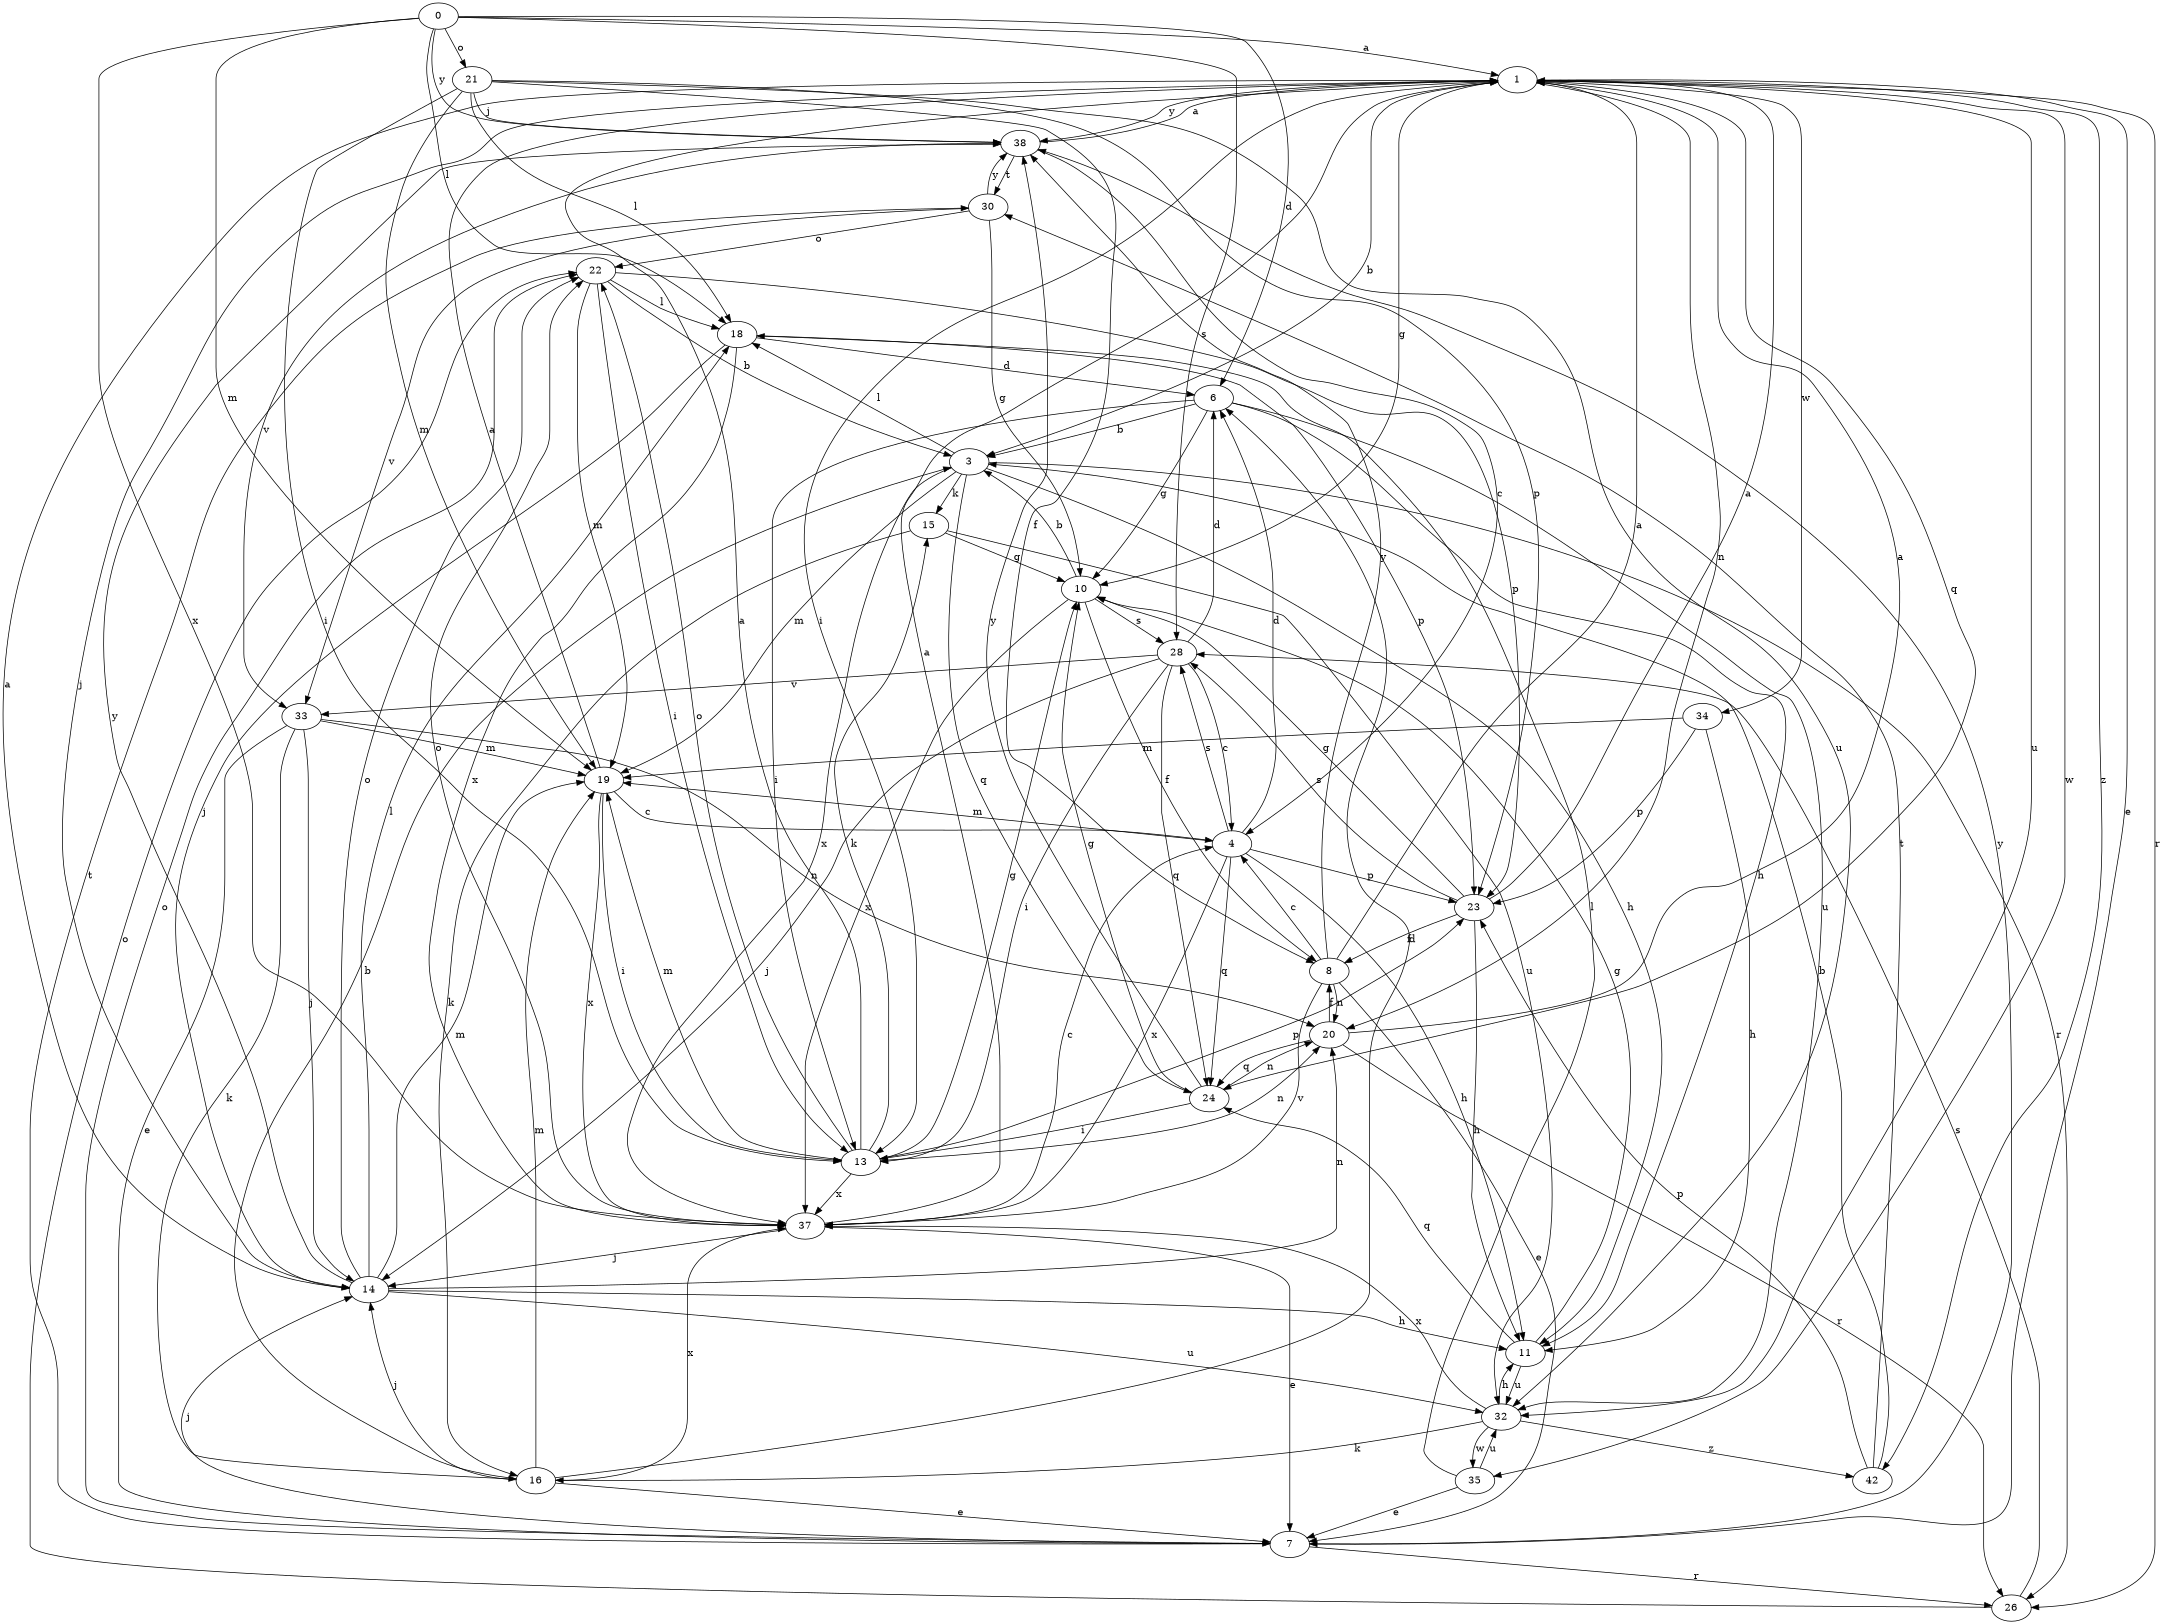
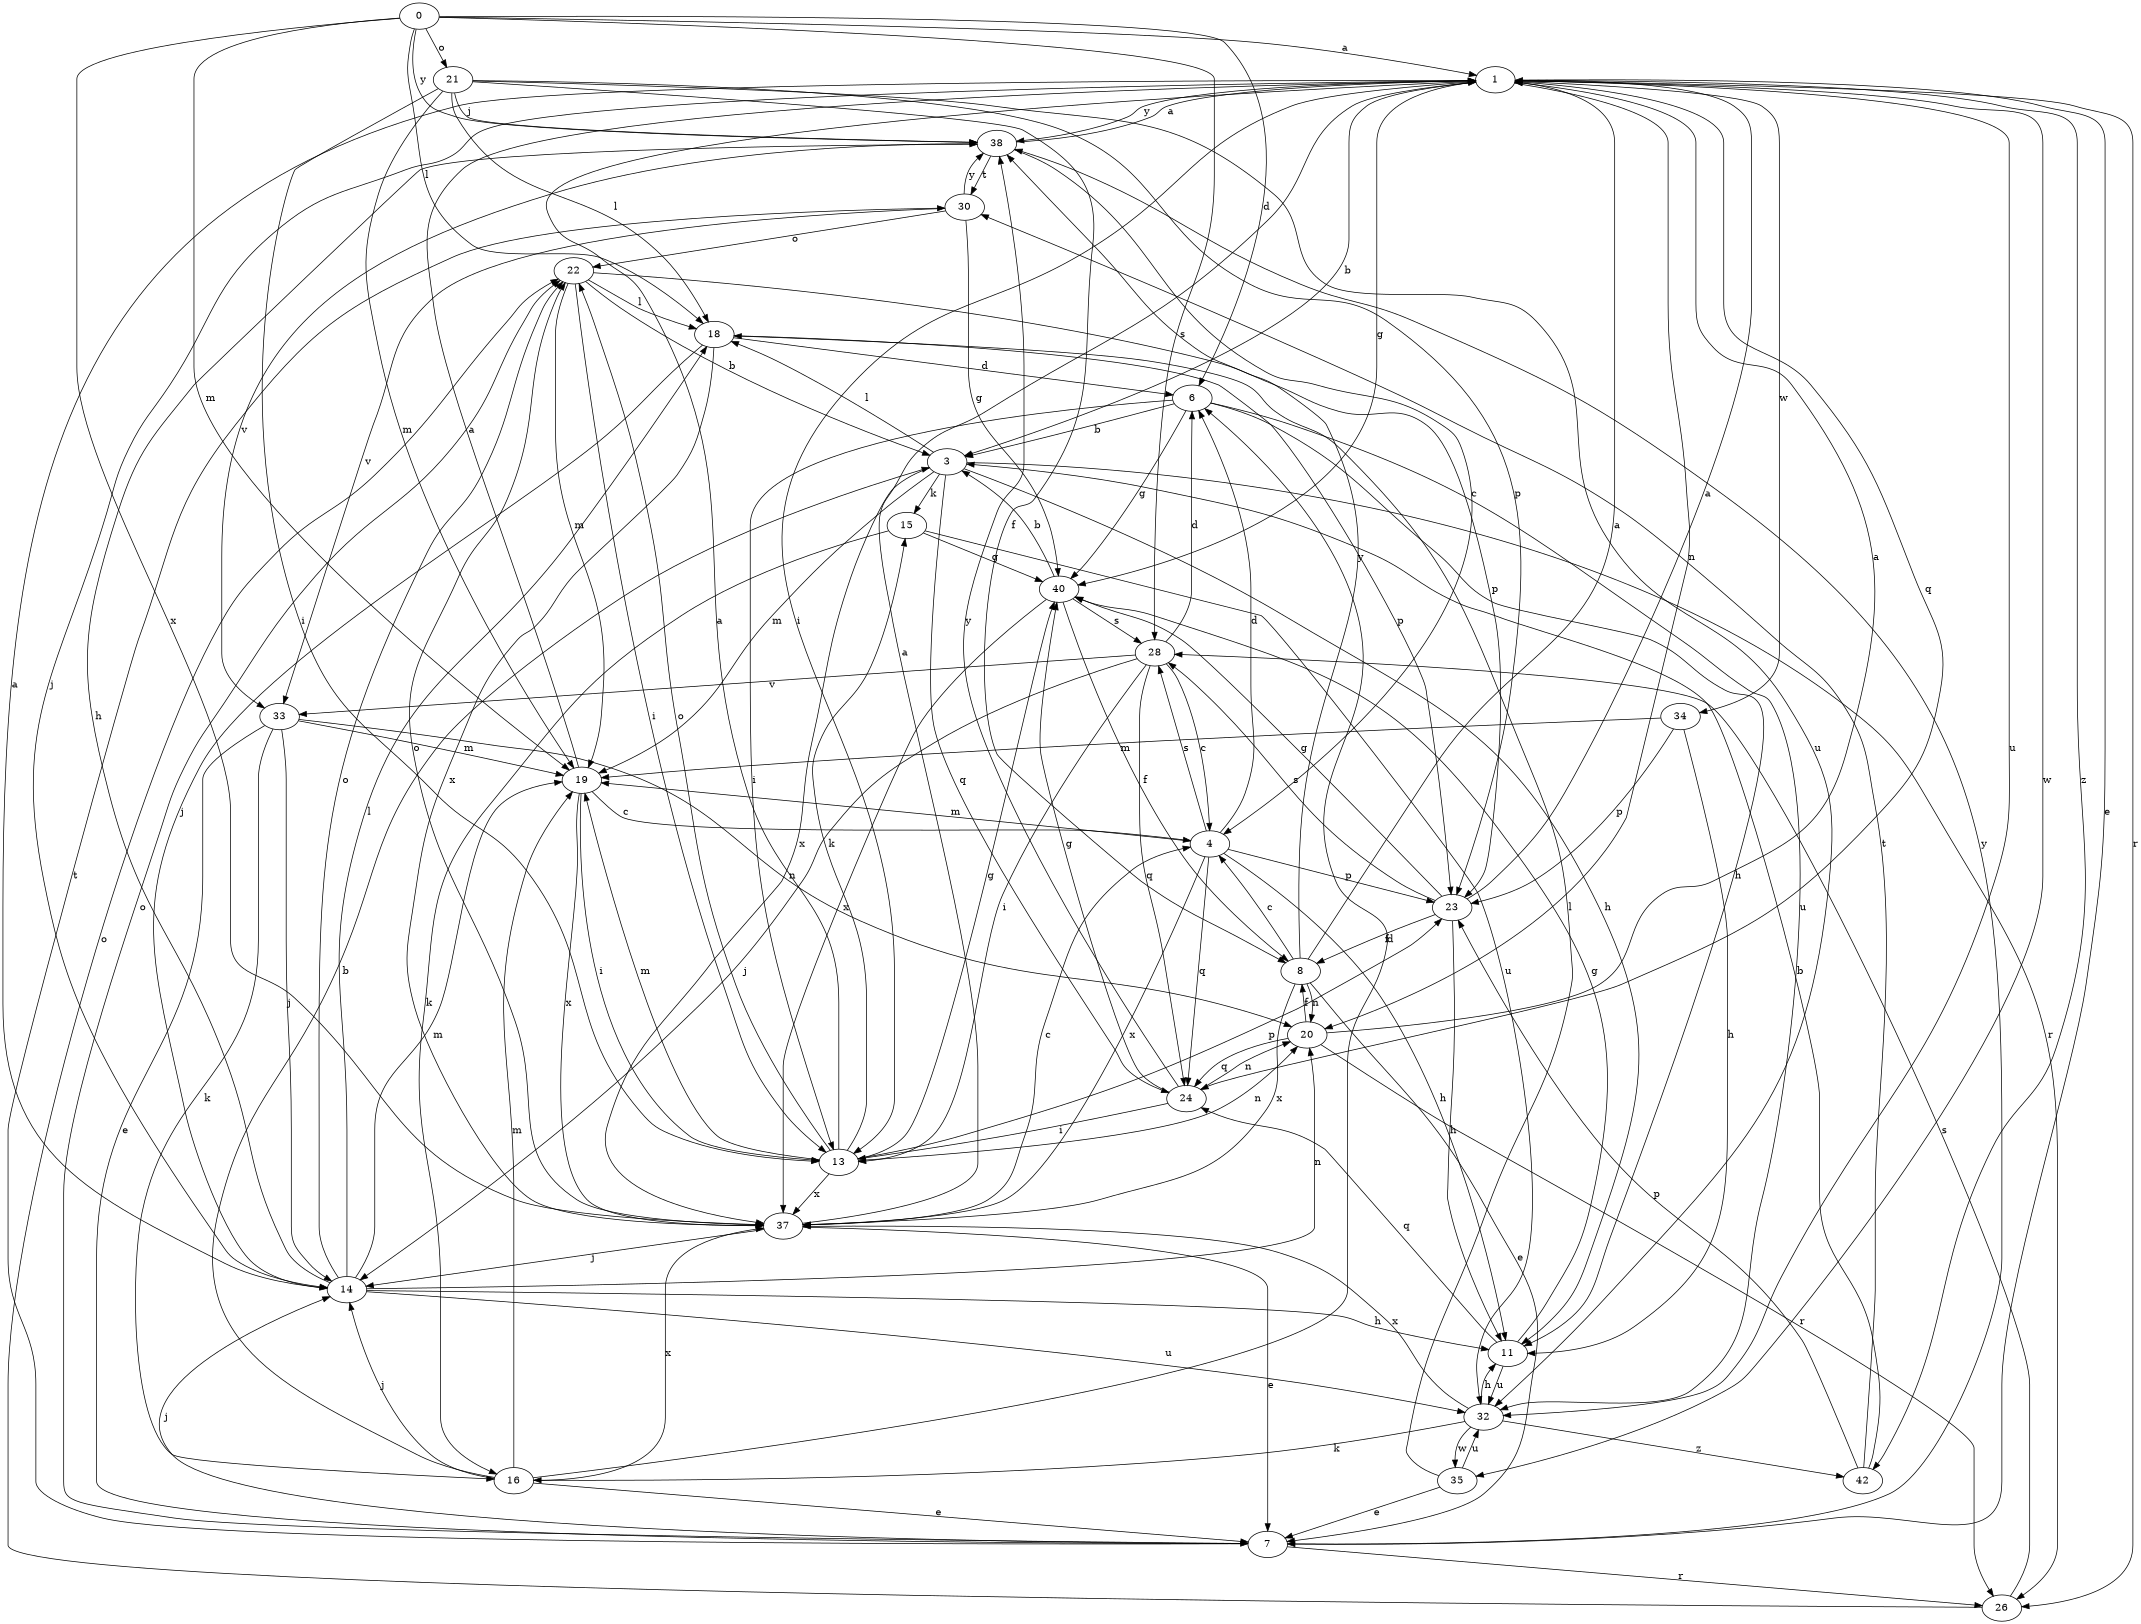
node "10": label "10" -> "40"
edge "14" -> "38": label "y" -> "h"
edge "8" -> "37": label "v" -> "x"
